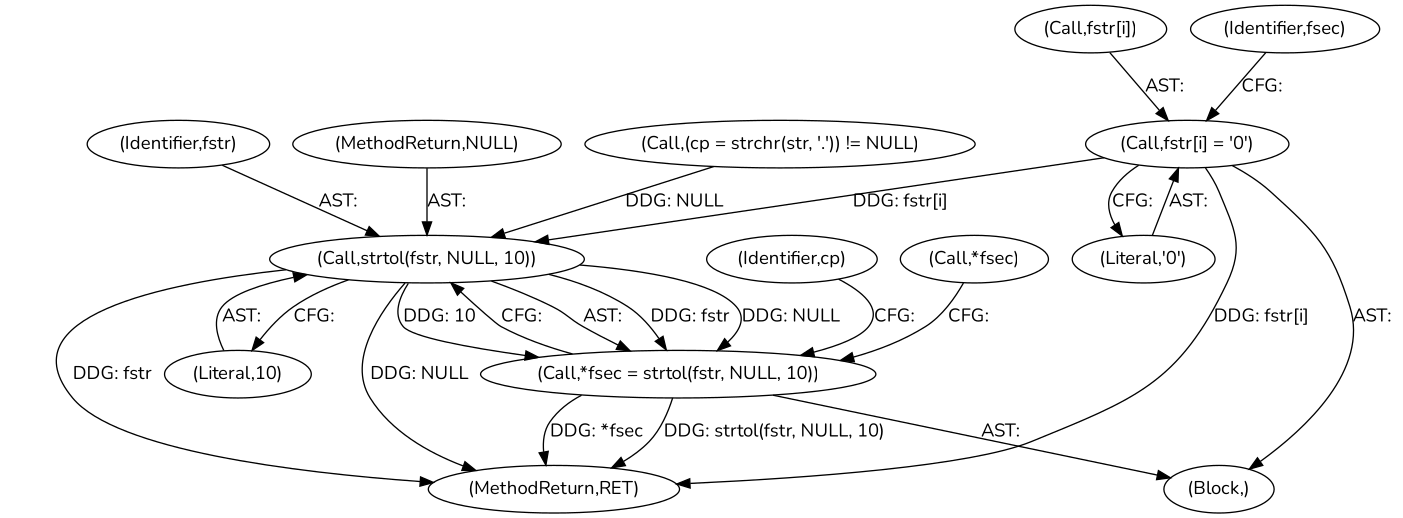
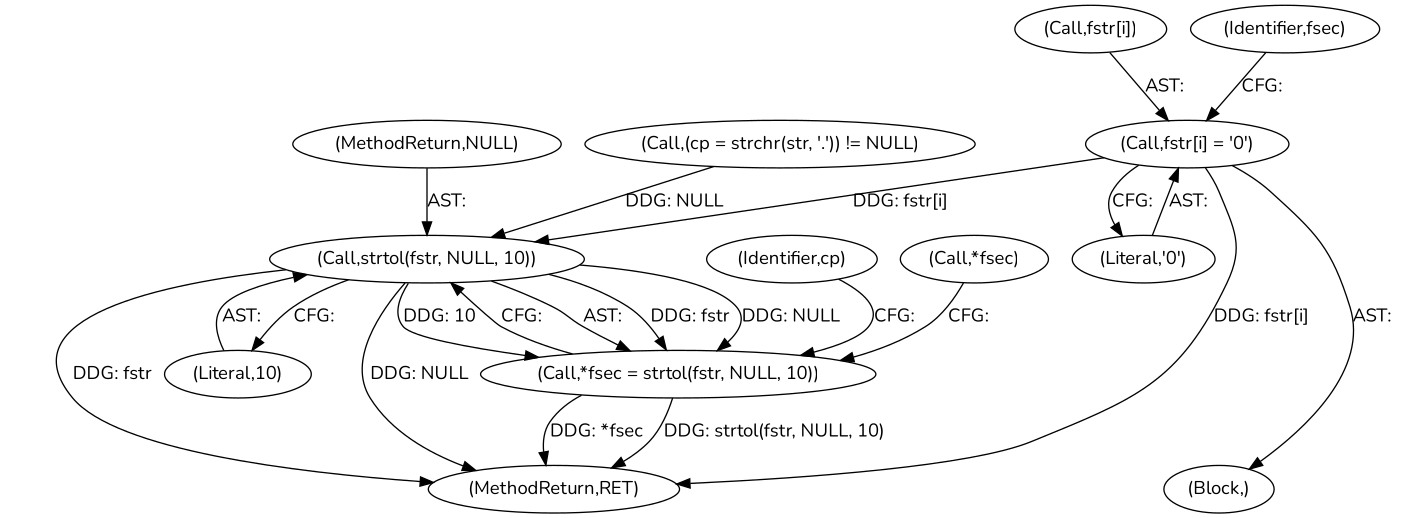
node "(Identifier,fstr)": removed
edge "(Call,*fsec = strtol(fstr, NULL, 10))" -> "(Block,)": removed, label "AST:"
